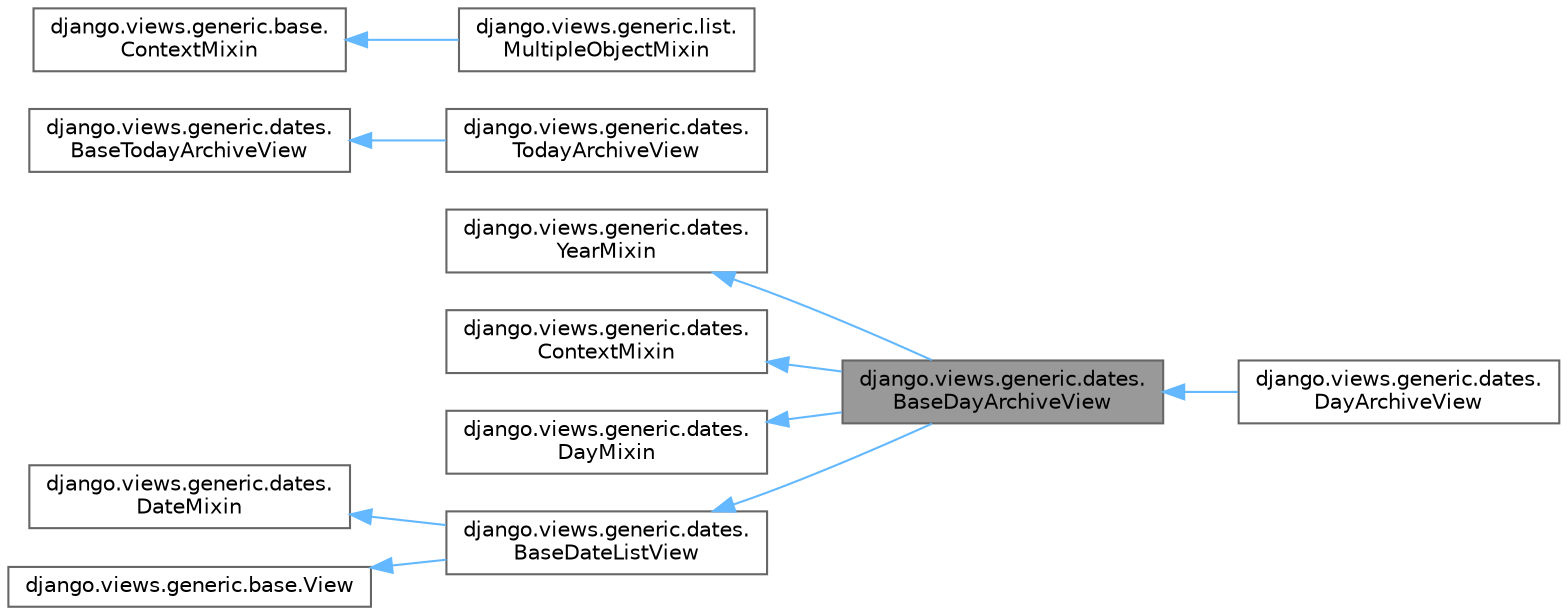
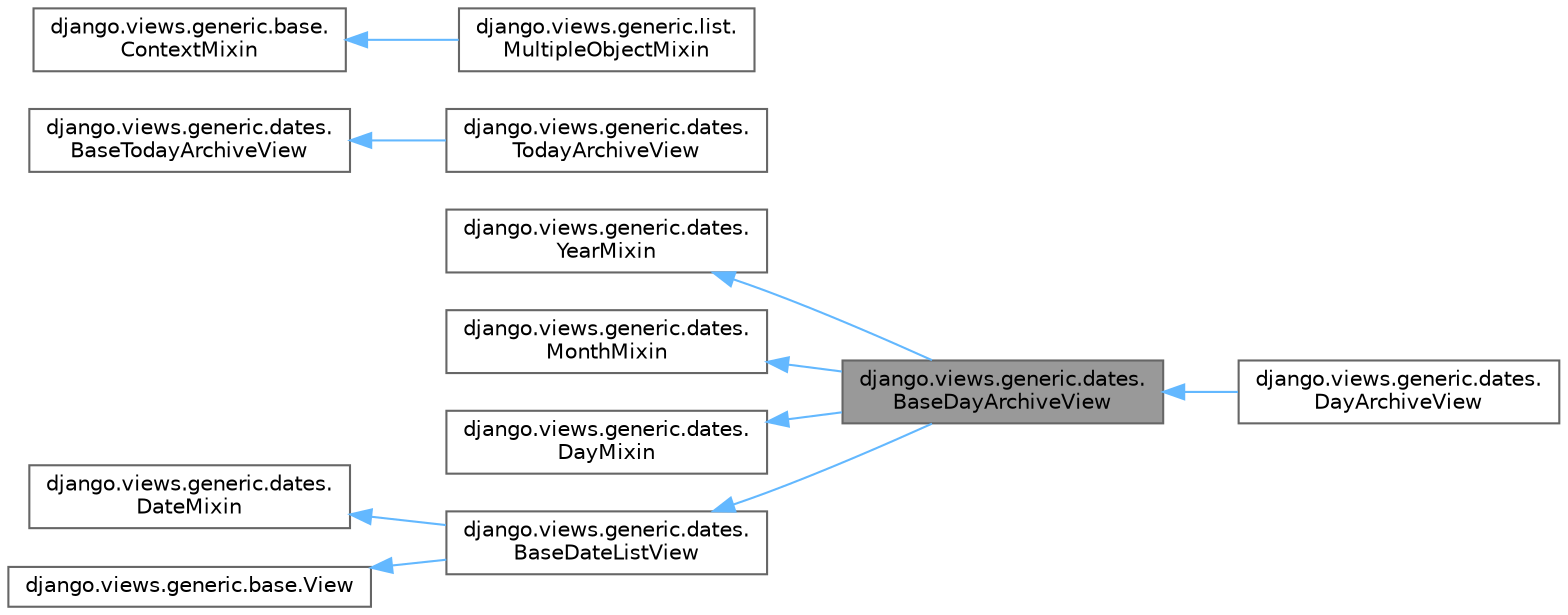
node "django.views.generic.dates. ContextMixin": label "django.views.generic.dates. ContextMixin" -> "django.views.generic.dates. MonthMixin"
